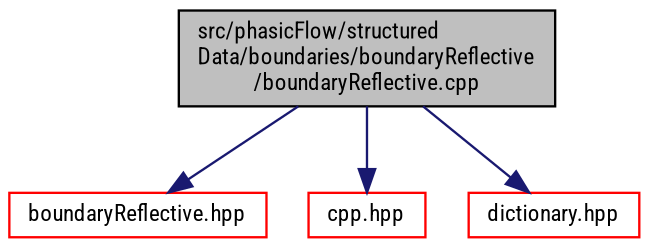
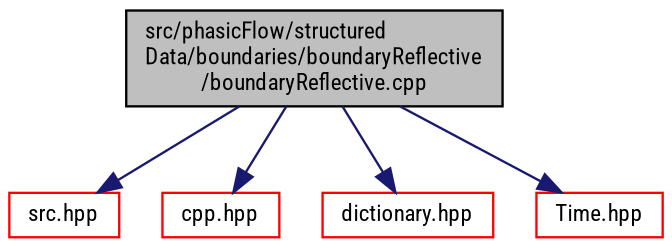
node "boundaryReflective.hpp": label "boundaryReflective.hpp" -> "src.hpp"
node "Time.hpp": added
